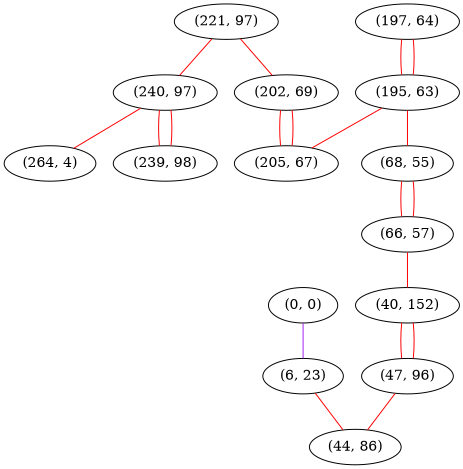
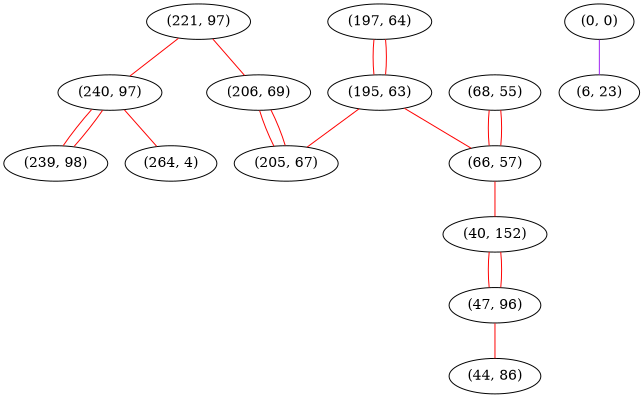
node "(202, 69)": label "(202, 69)" -> "(206, 69)"
edge "(195, 63)" -- "(68, 55)": now "(195, 63)" -- "(66, 57)"
edge "(6, 23)" -- "(44, 86)": removed
